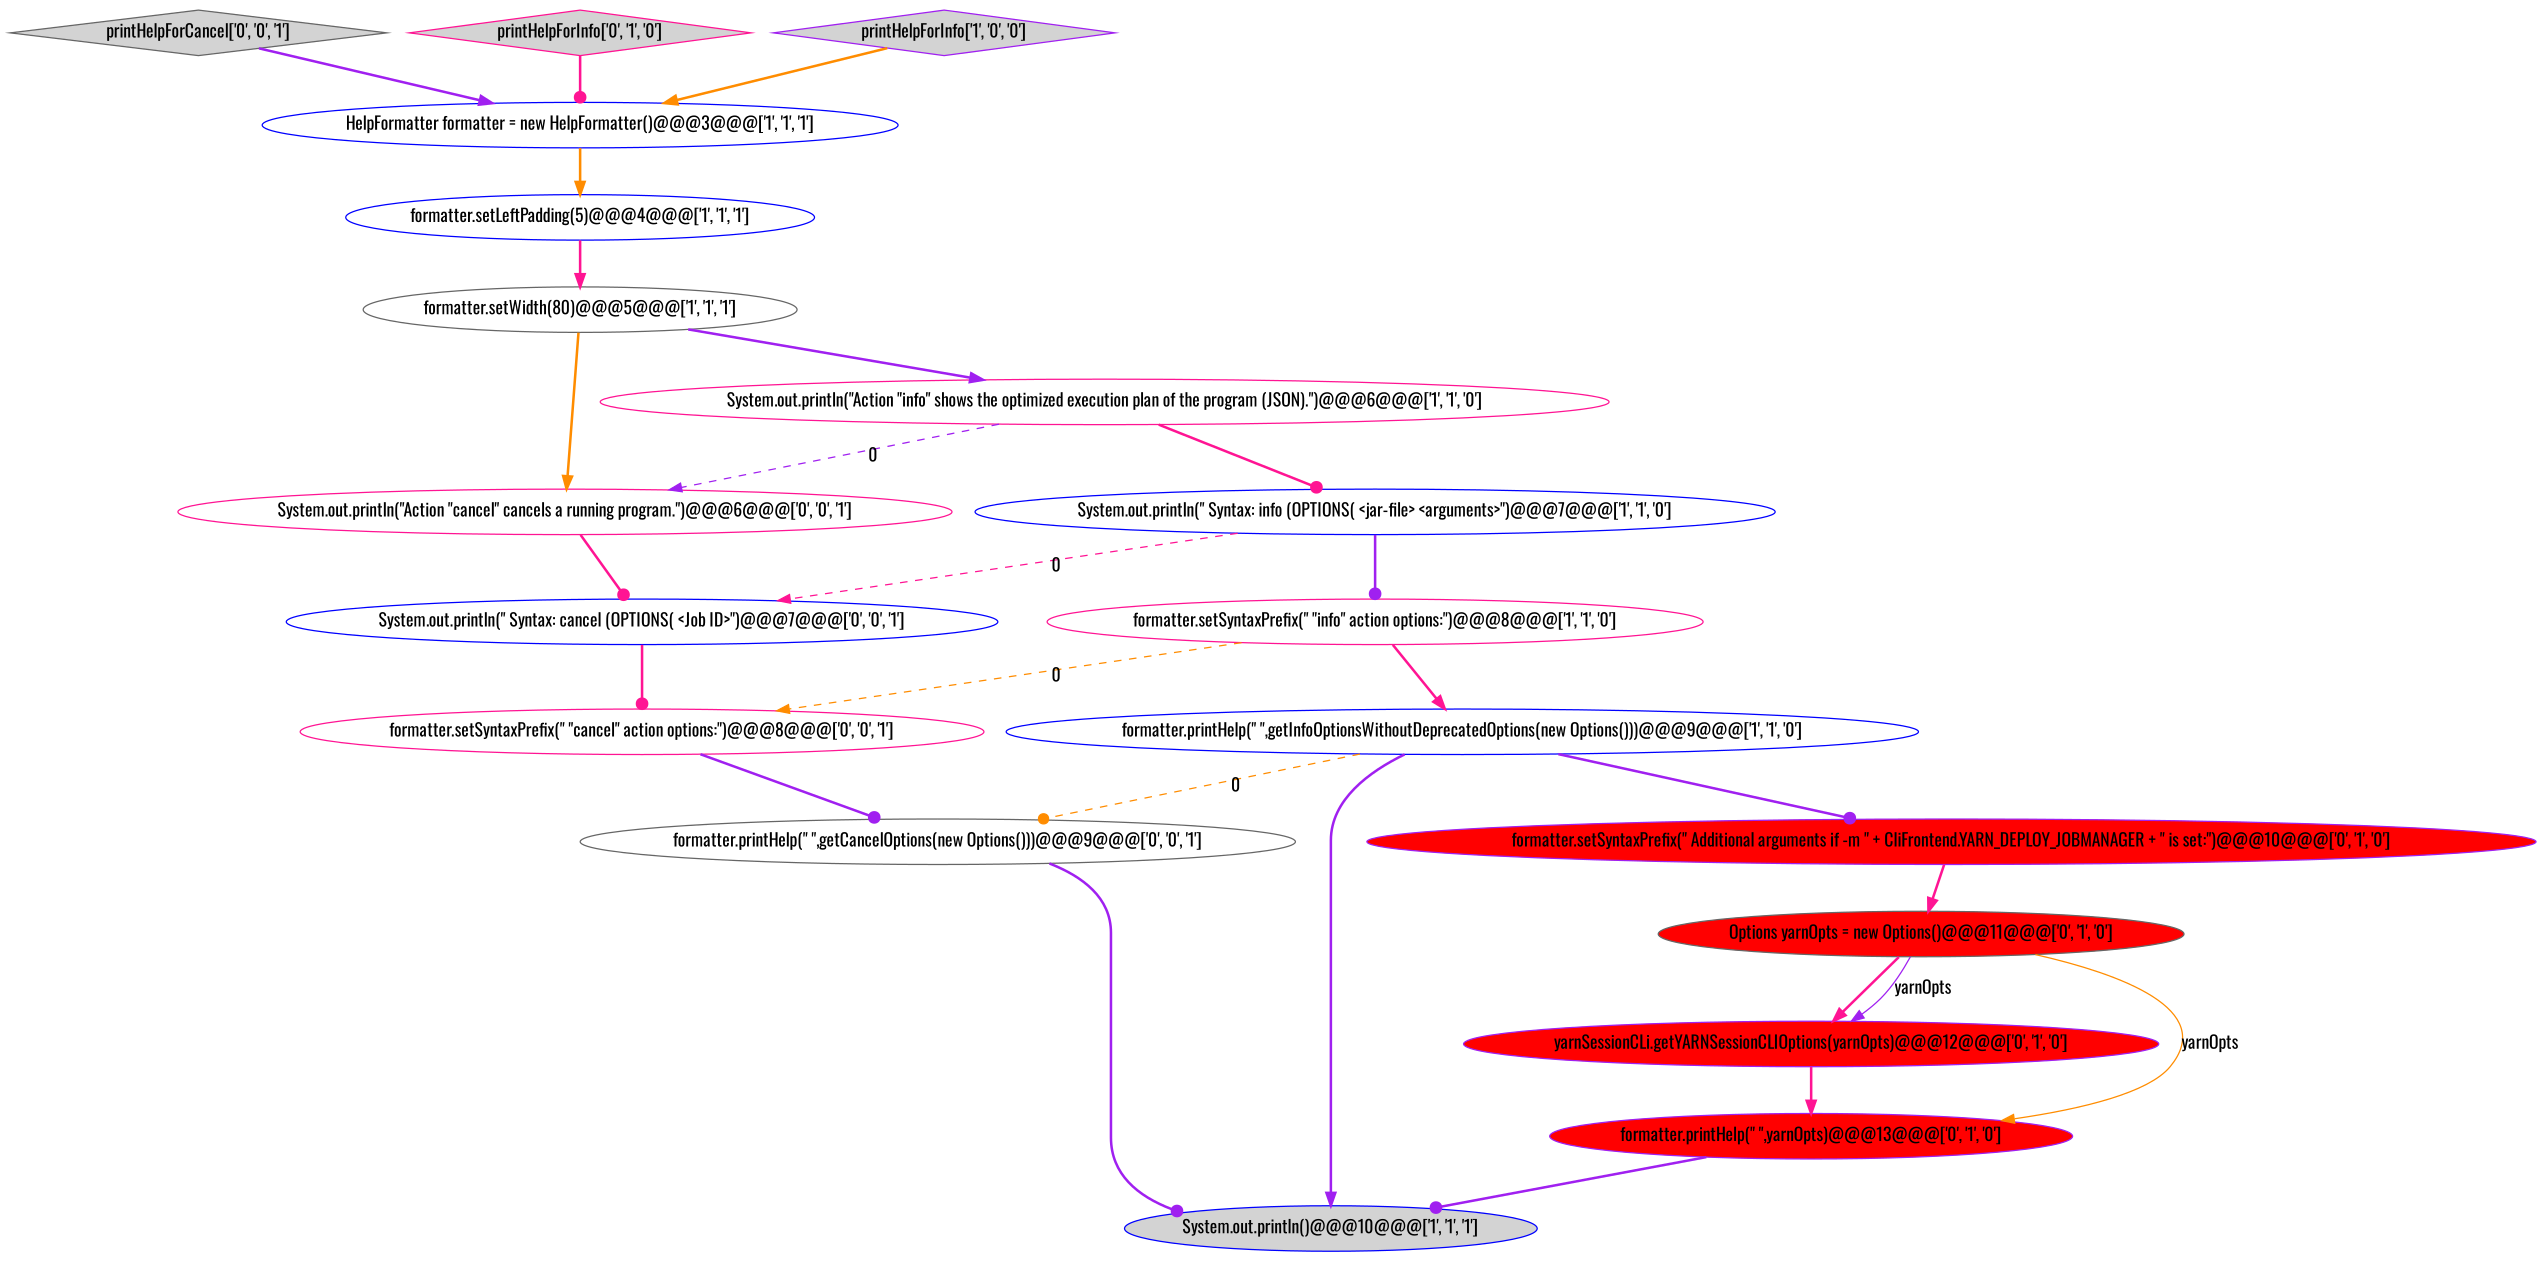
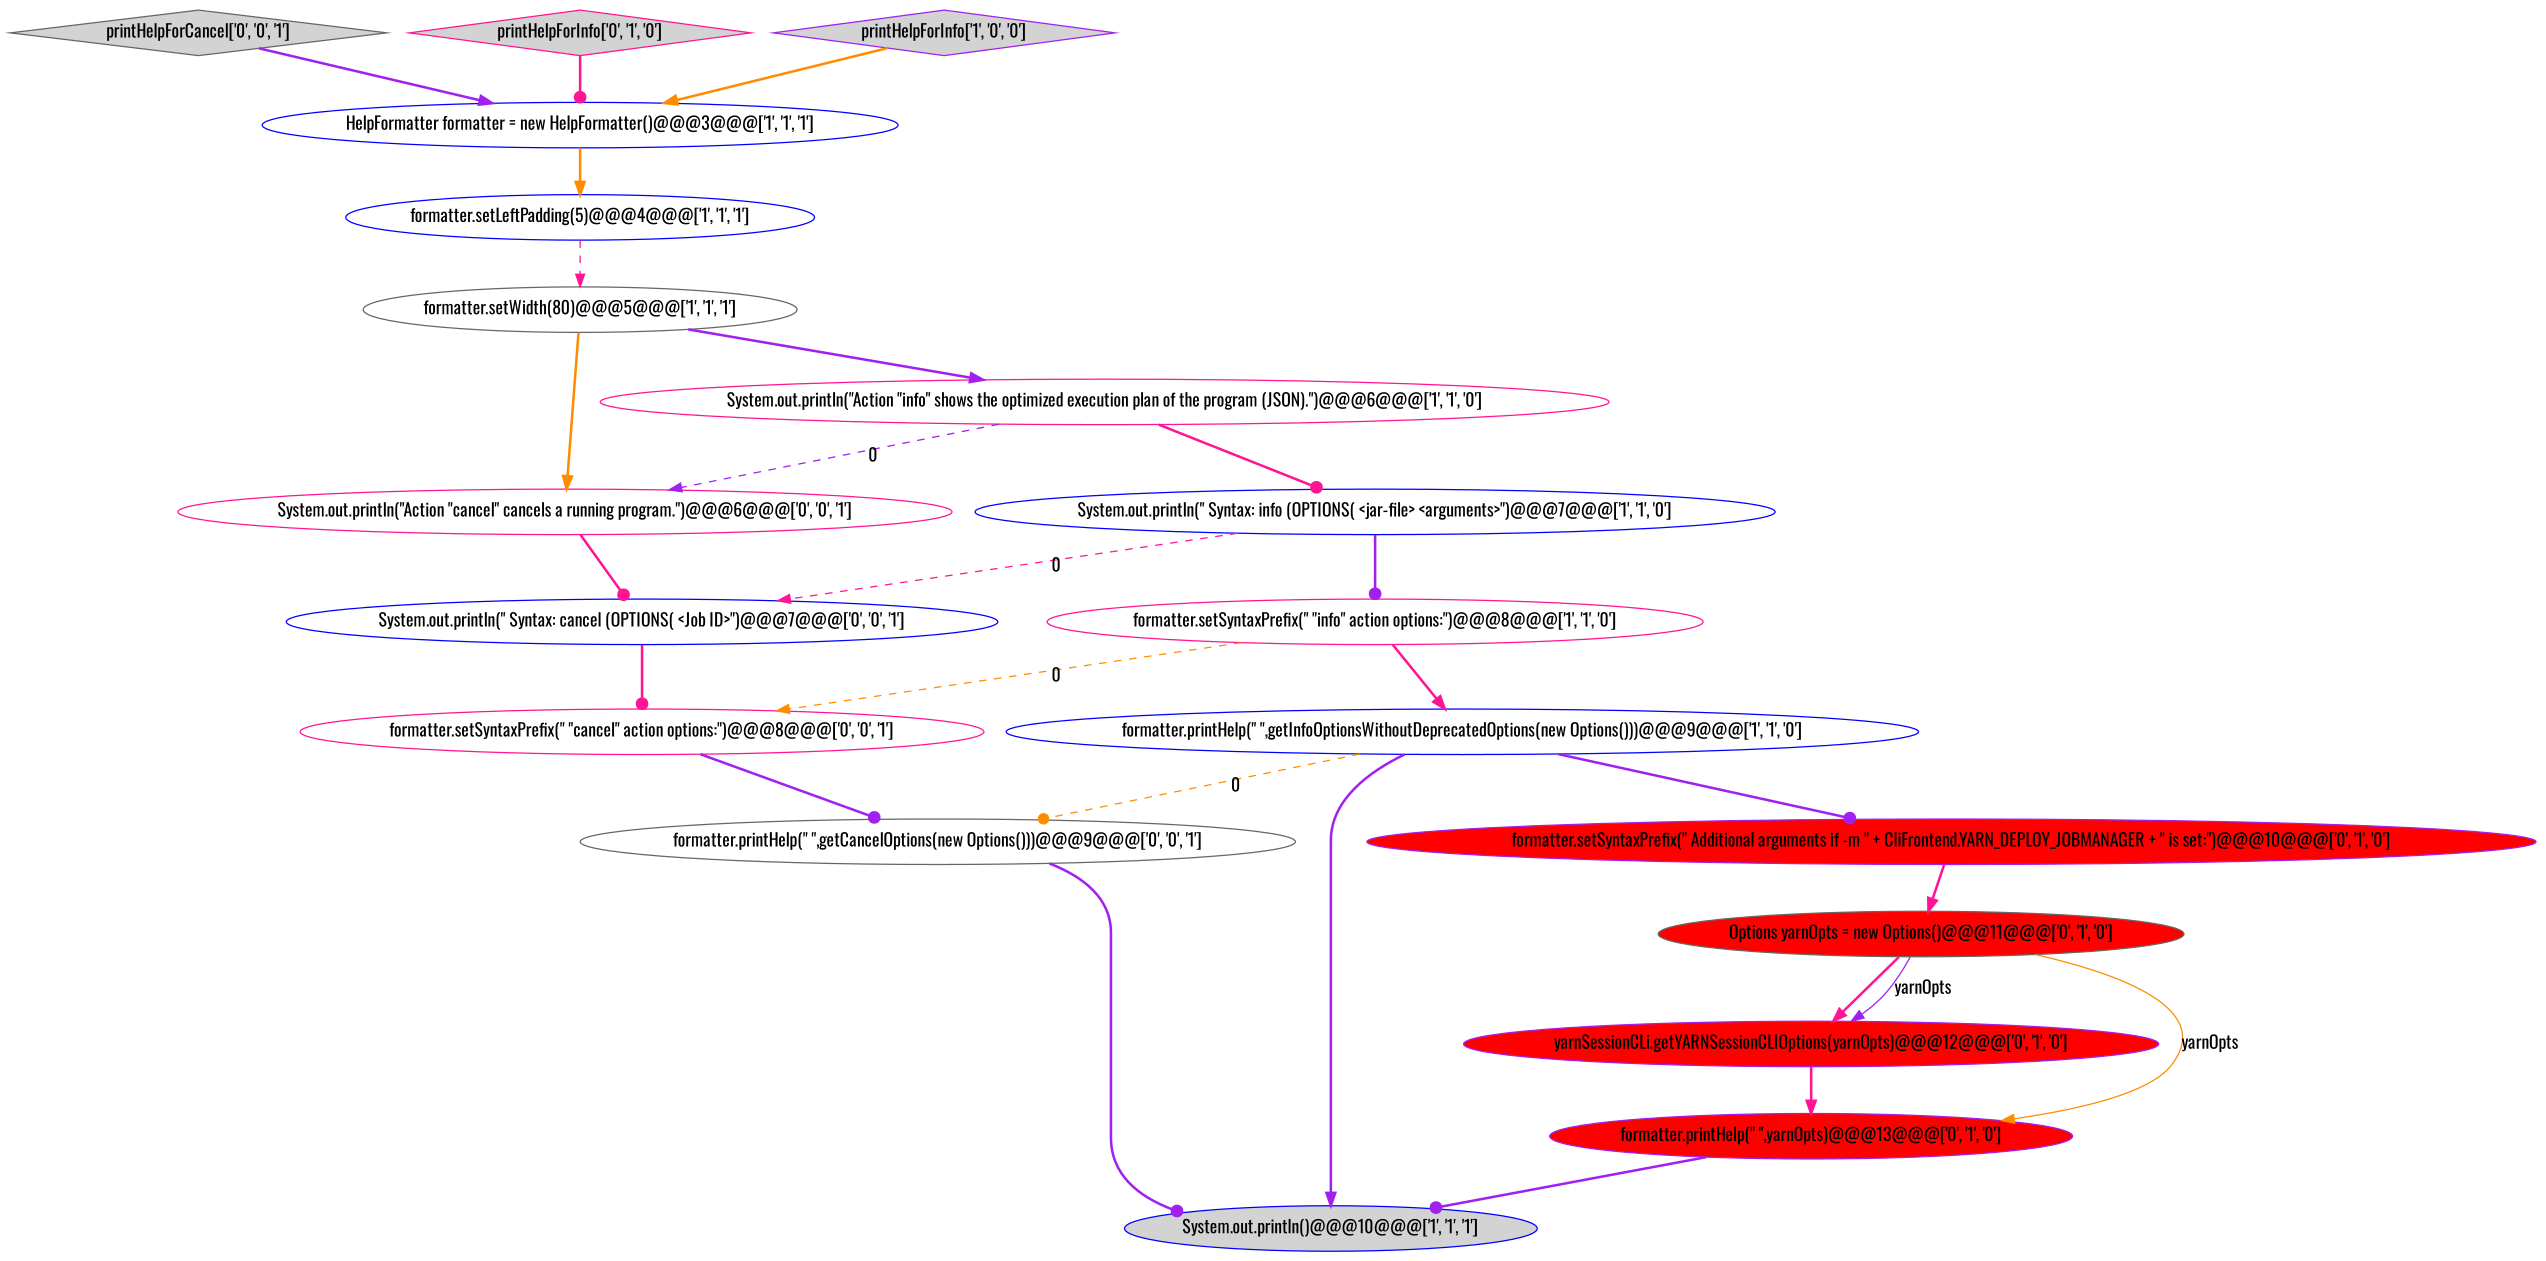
edge "formatter.setLeftPadding(5)@@@4@@@['1', '1', '1']" -> "formatter.setWidth(80)@@@5@@@['1', '1', '1']": style bold -> dashed
